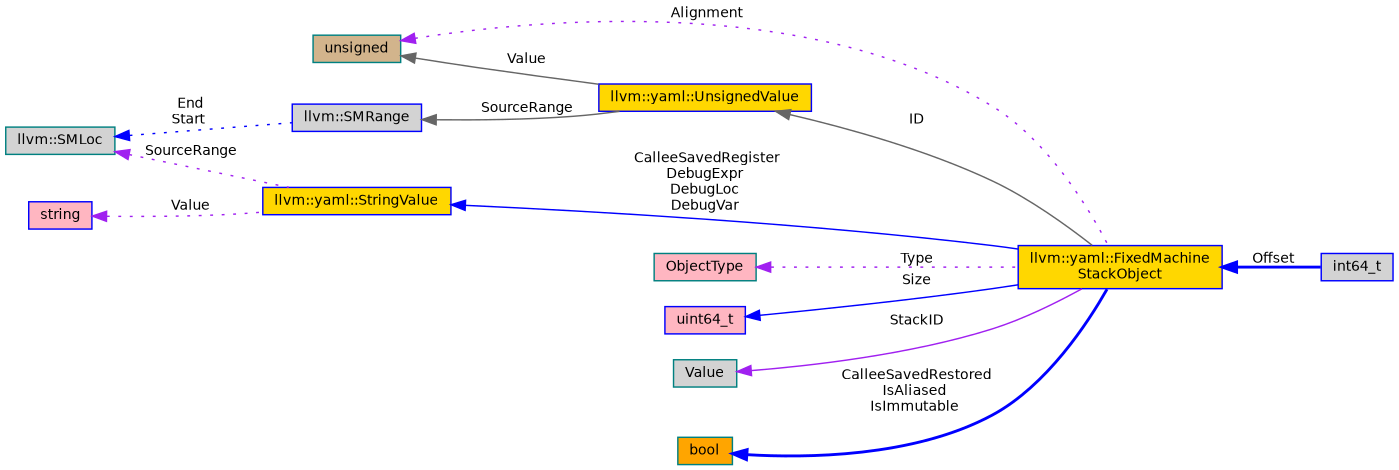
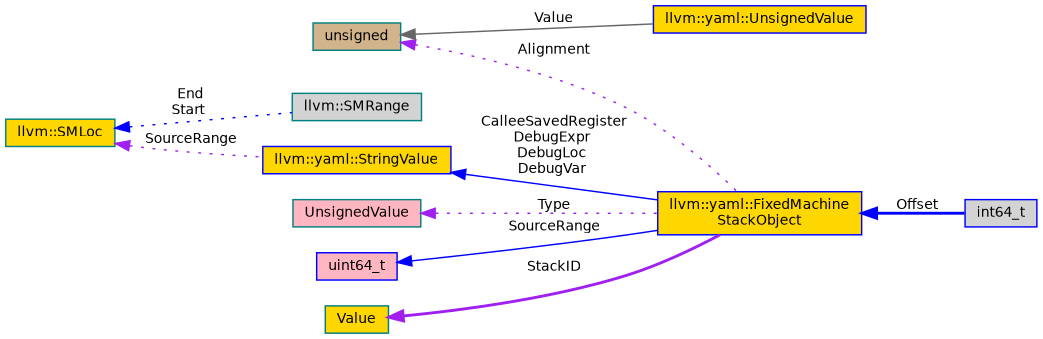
node "llvm::SMRange": color blue -> teal
edge "llvm::yaml::UnsignedValue" -> "llvm::SMRange": removed, label "SourceRange"
node "llvm::SMLoc": fillcolor lightgrey -> gold
edge "llvm::yaml::FixedMachine StackObject" -> "llvm::yaml::UnsignedValue": removed, label "ID"
node "string": removed
node "ObjectType": label "ObjectType" -> "UnsignedValue"
edge "llvm::yaml::FixedMachine StackObject" -> "uint64_t": label " Size" -> " SourceRange"
edge "llvm::yaml::FixedMachine StackObject" -> "Value": style solid -> bold
node "Value": fillcolor lightgrey -> gold
node "bool": removed
